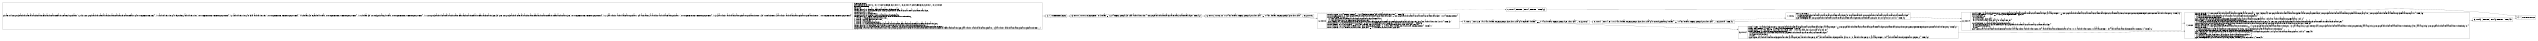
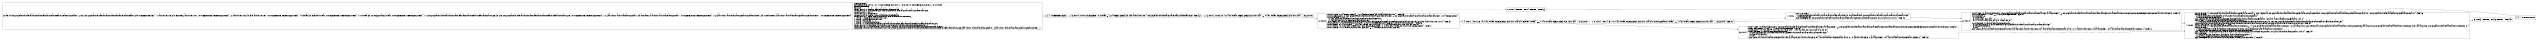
node "23: 0x0024": text "(r5 I:animator.util.Property)" -> "(r5 I:android.util.Property)"
